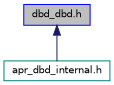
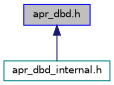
node "dbd_dbd.h": label "dbd_dbd.h" -> "apr_dbd.h"
